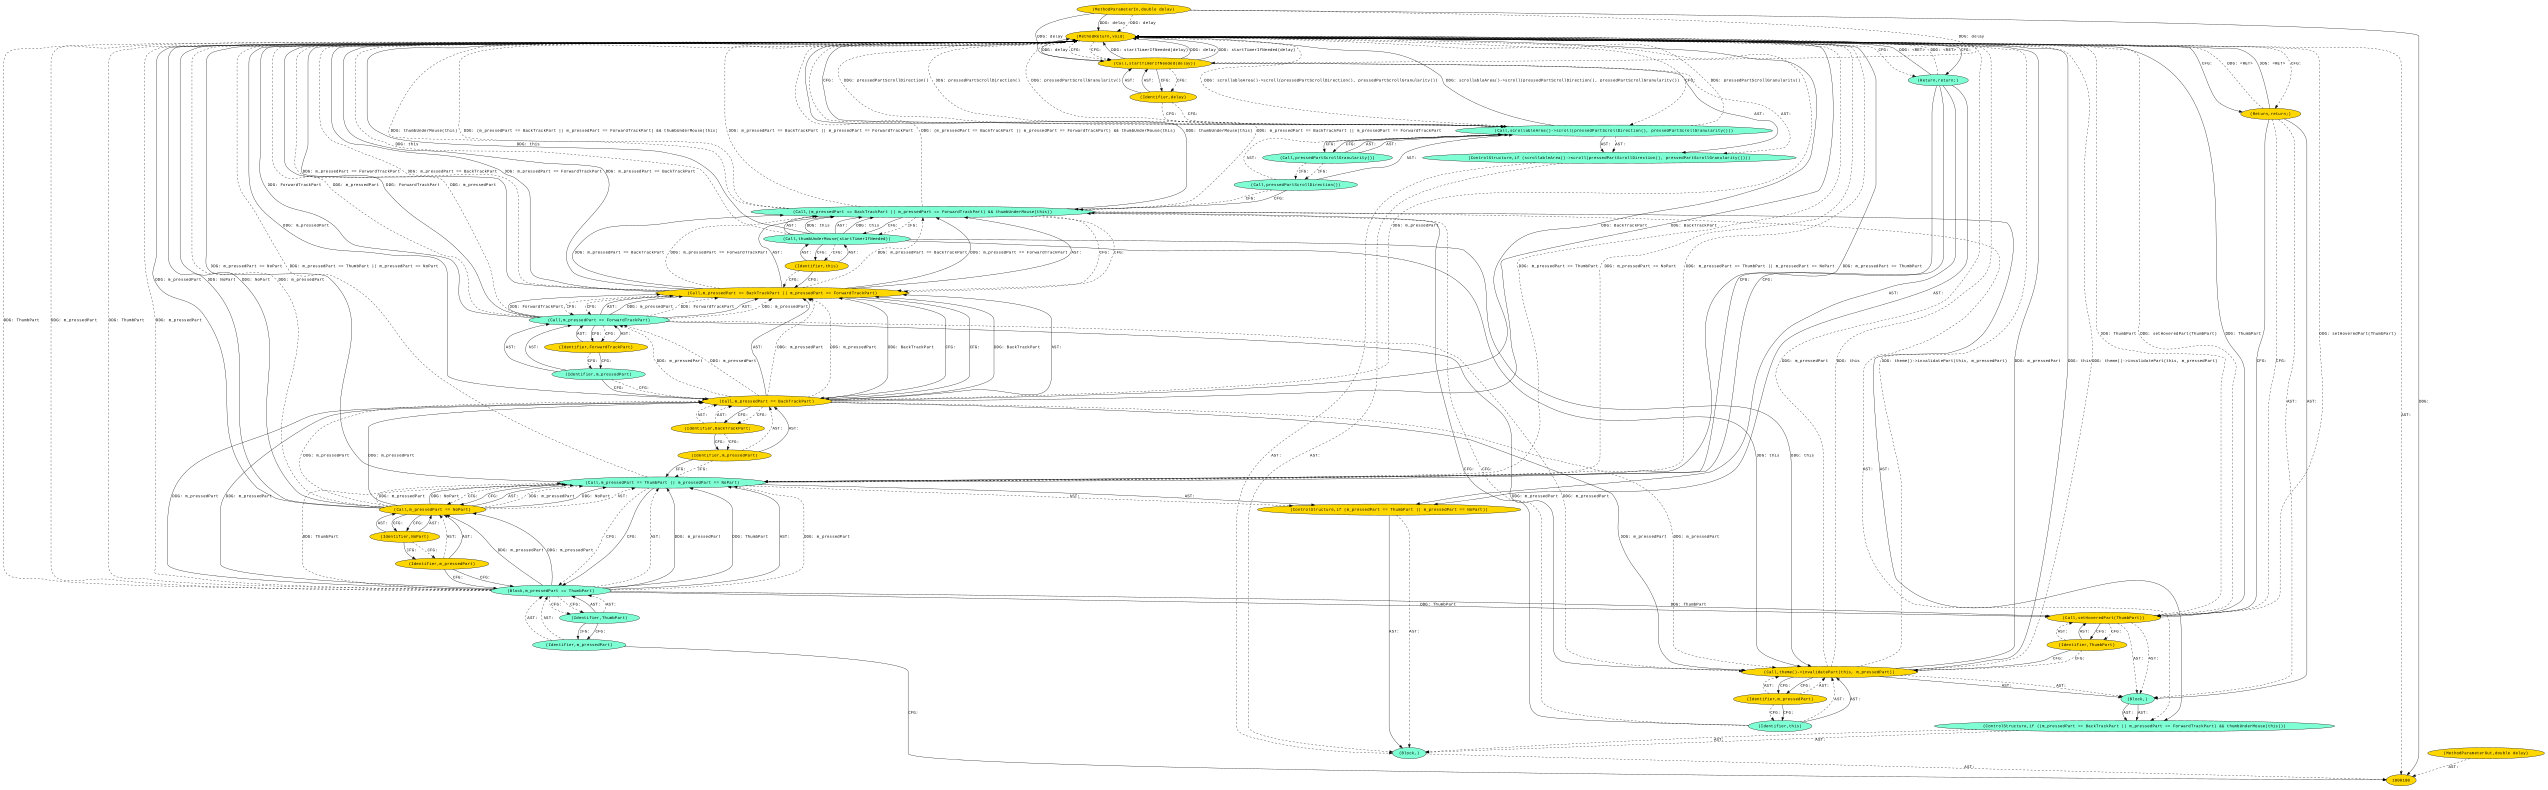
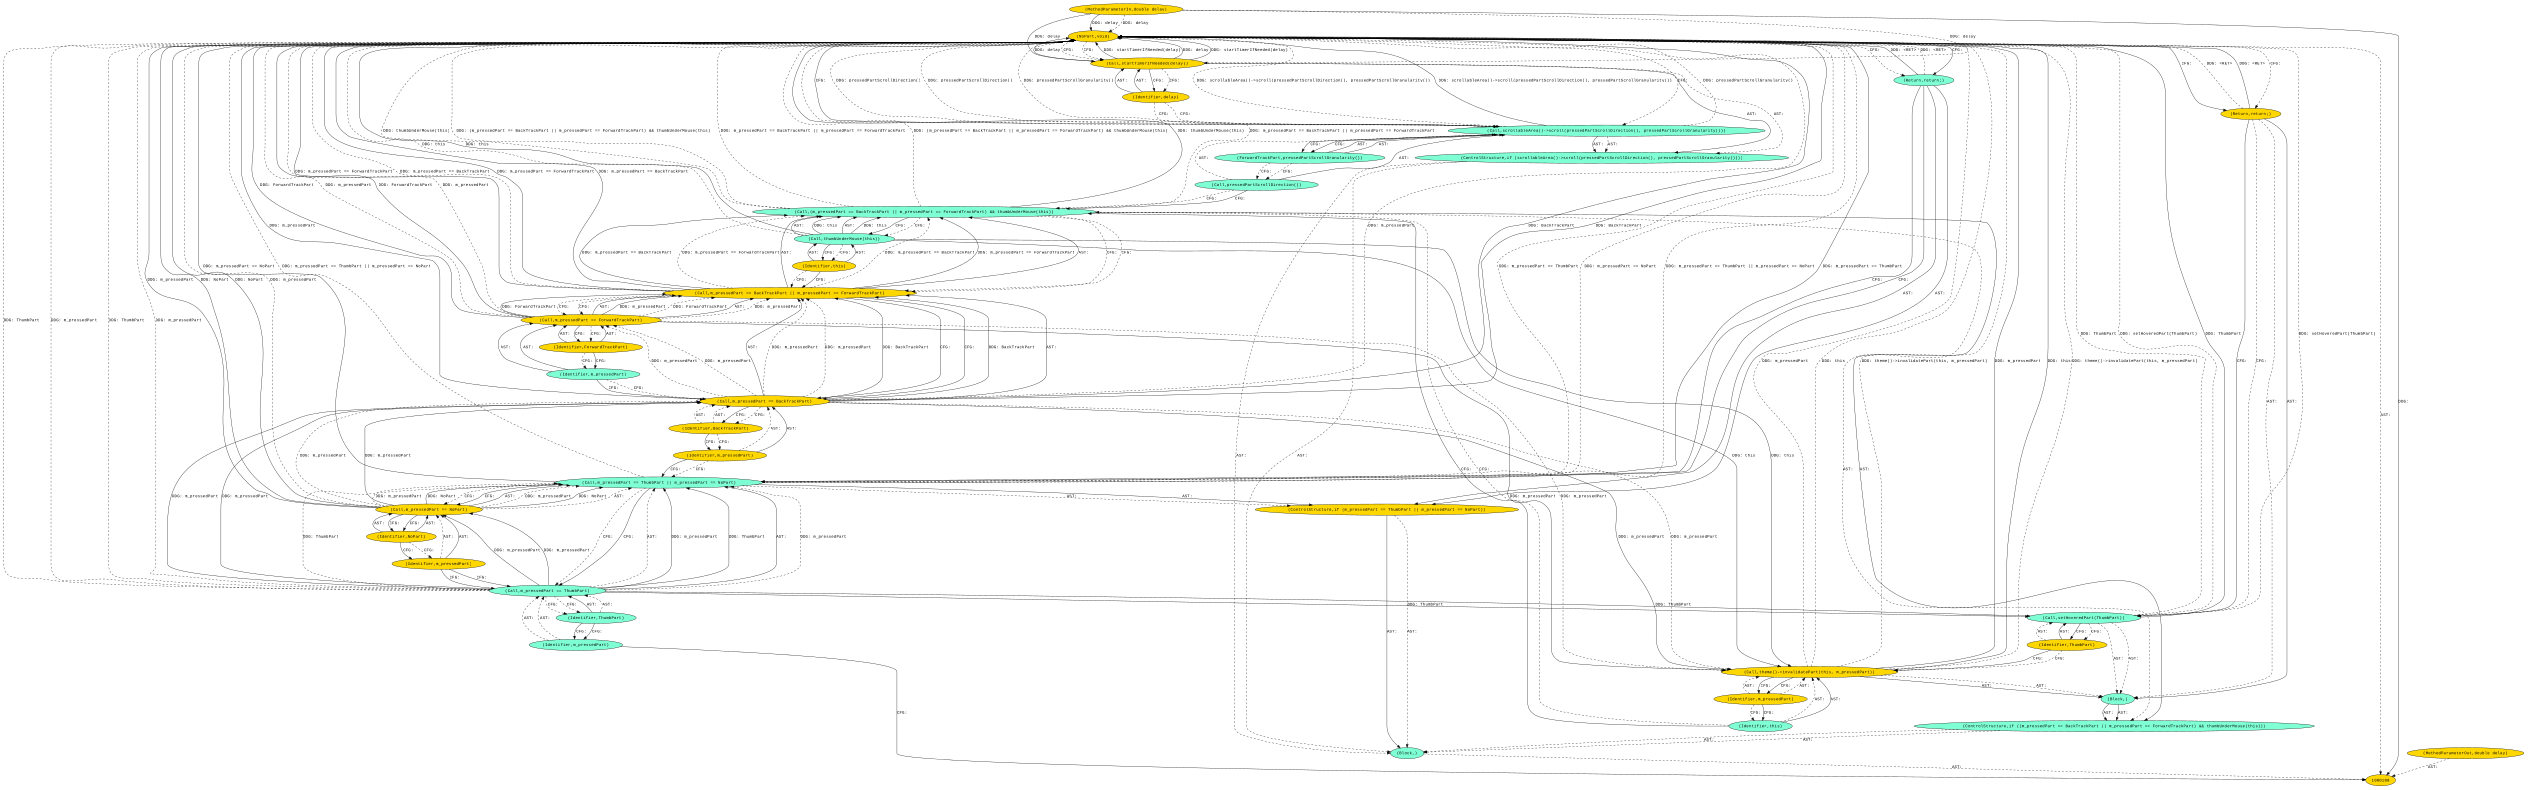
node "(MethodReturn,void)": label "(MethodReturn,void)" -> "(NoPart,void)"
node "(Call,pressedPartScrollGranularity())": label "(Call,pressedPartScrollGranularity())" -> "(ForwardTrackPart,pressedPartScrollGranularity())"
node "(Call,thumbUnderMouse(startTimerIfNeeded))": label "(Call,thumbUnderMouse(startTimerIfNeeded))" -> "(Call,thumbUnderMouse(this))"
node "(Call,m_pressedPart == ForwardTrackPart)": fillcolor aquamarine -> gold
node "(Block,m_pressedPart == ThumbPart)": label "(Block,m_pressedPart == ThumbPart)" -> "(Call,m_pressedPart == ThumbPart)"
node "(Call,setHoveredPart(ThumbPart))": fillcolor gold -> aquamarine
